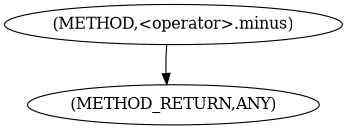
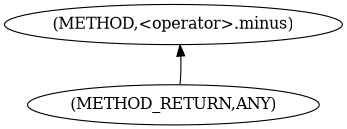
edge "(METHOD,<operator>.minus)" -> "(METHOD_RETURN,ANY)": reversed
